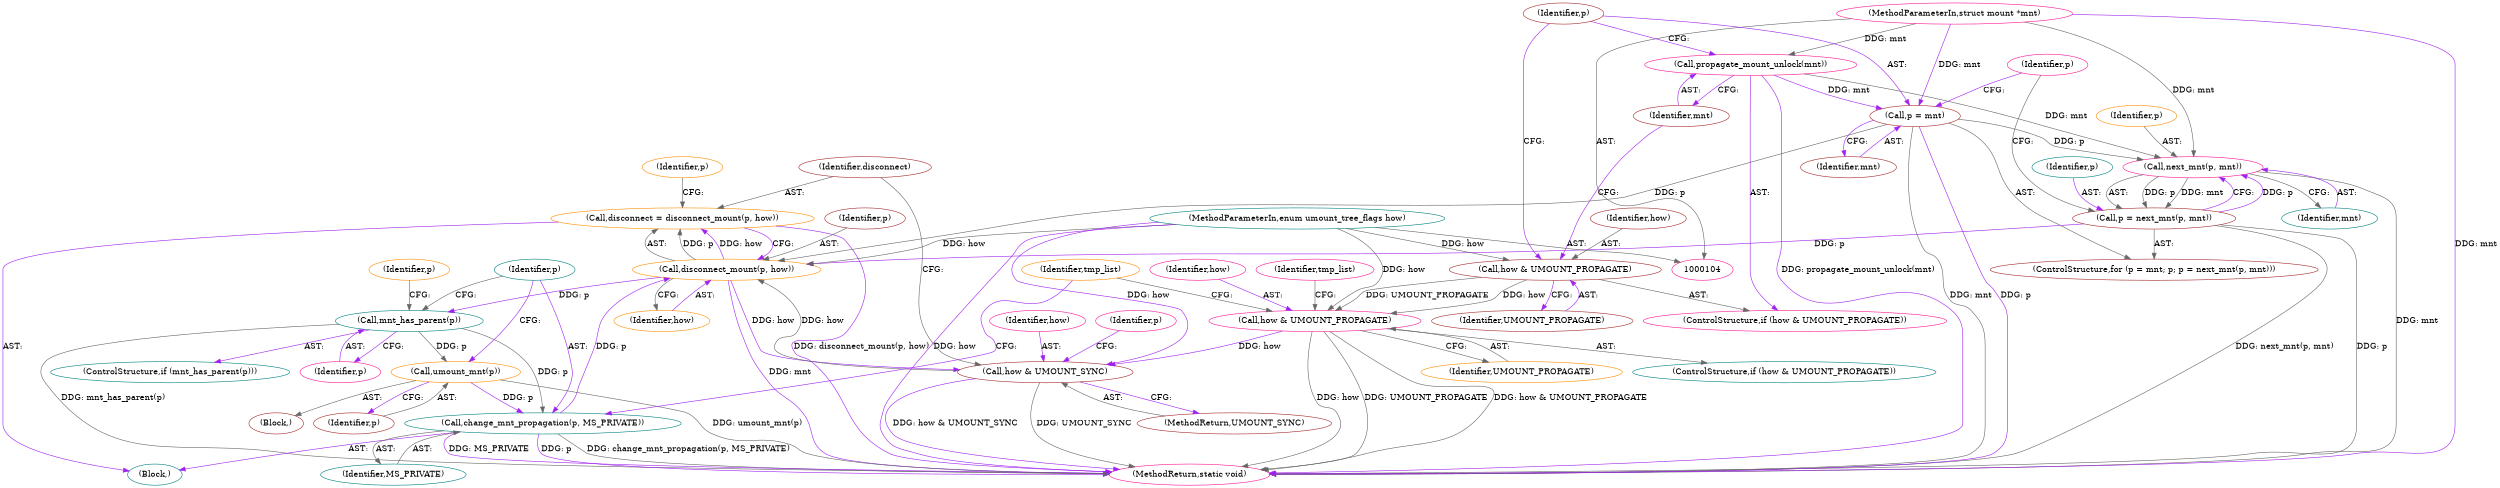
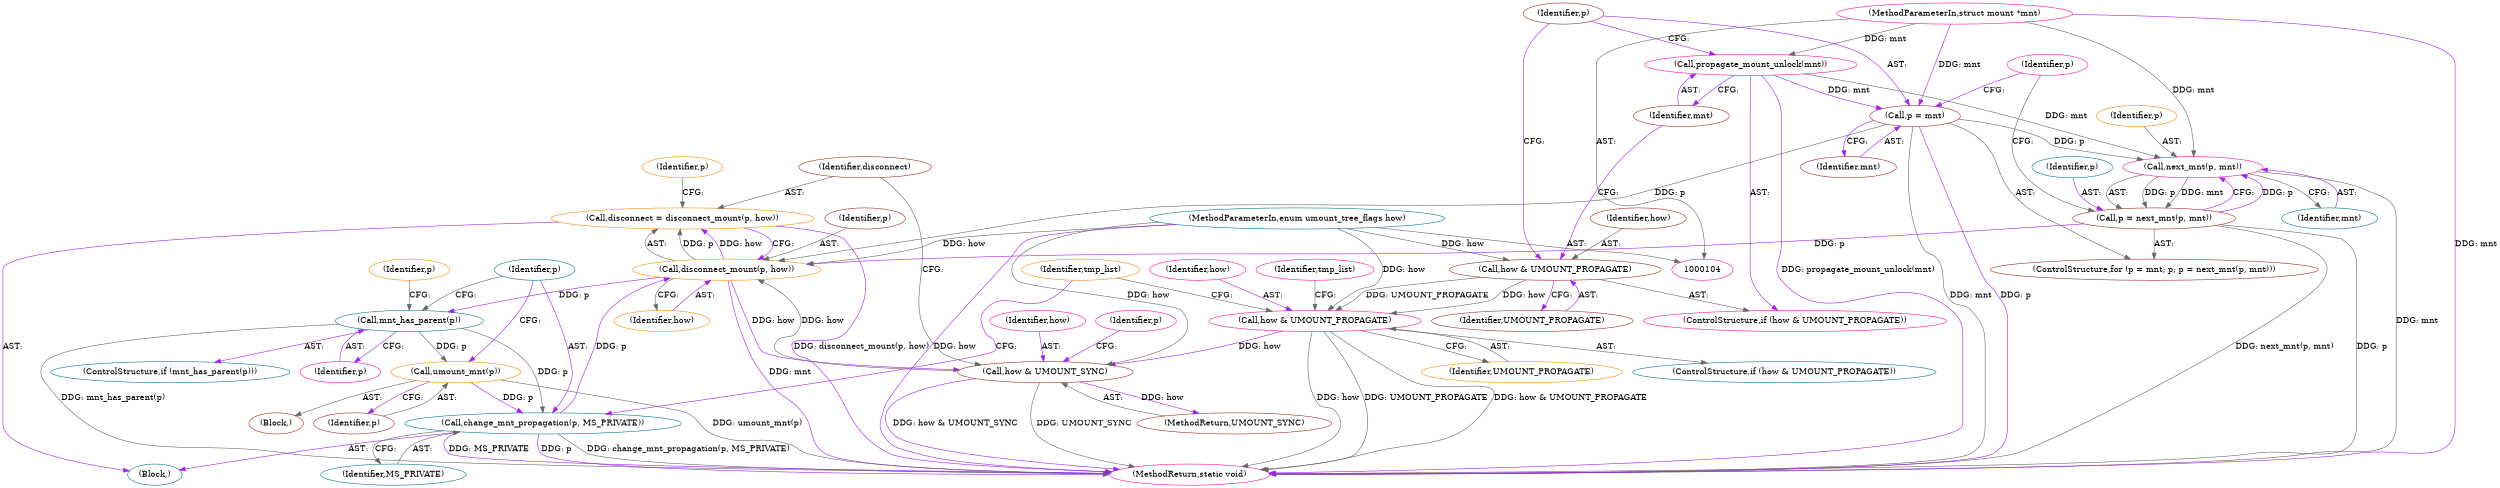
edge "(MethodParameterIn,enum umount_tree_flags how)" -> "(Call,how & UMOUNT_SYNC)": color purple -> gray40
edge "(Call,how & UMOUNT_SYNC)" -> "(MethodReturn,UMOUNT_SYNC)": label "CFG: " -> "DDG: how"
edge "(Call,change_mnt_propagation(p, MS_PRIVATE))" -> "(Identifier,MS_PRIVATE)": label "AST: " -> "CFG: "
